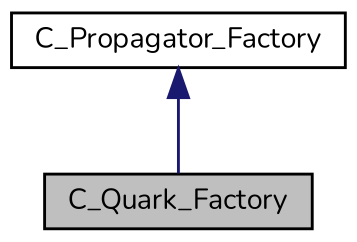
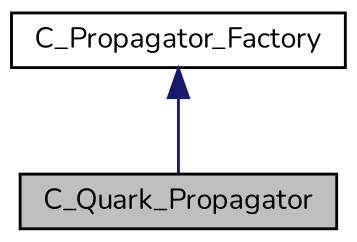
node "C_Quark_Factory": label "C_Quark_Factory" -> "C_Quark_Propagator"
